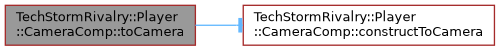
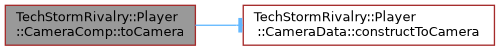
node "TechStormRivalry::Player ::CameraComp::constructToCamera": label "TechStormRivalry::Player ::CameraComp::constructToCamera" -> "TechStormRivalry::Player ::CameraData::constructToCamera"
